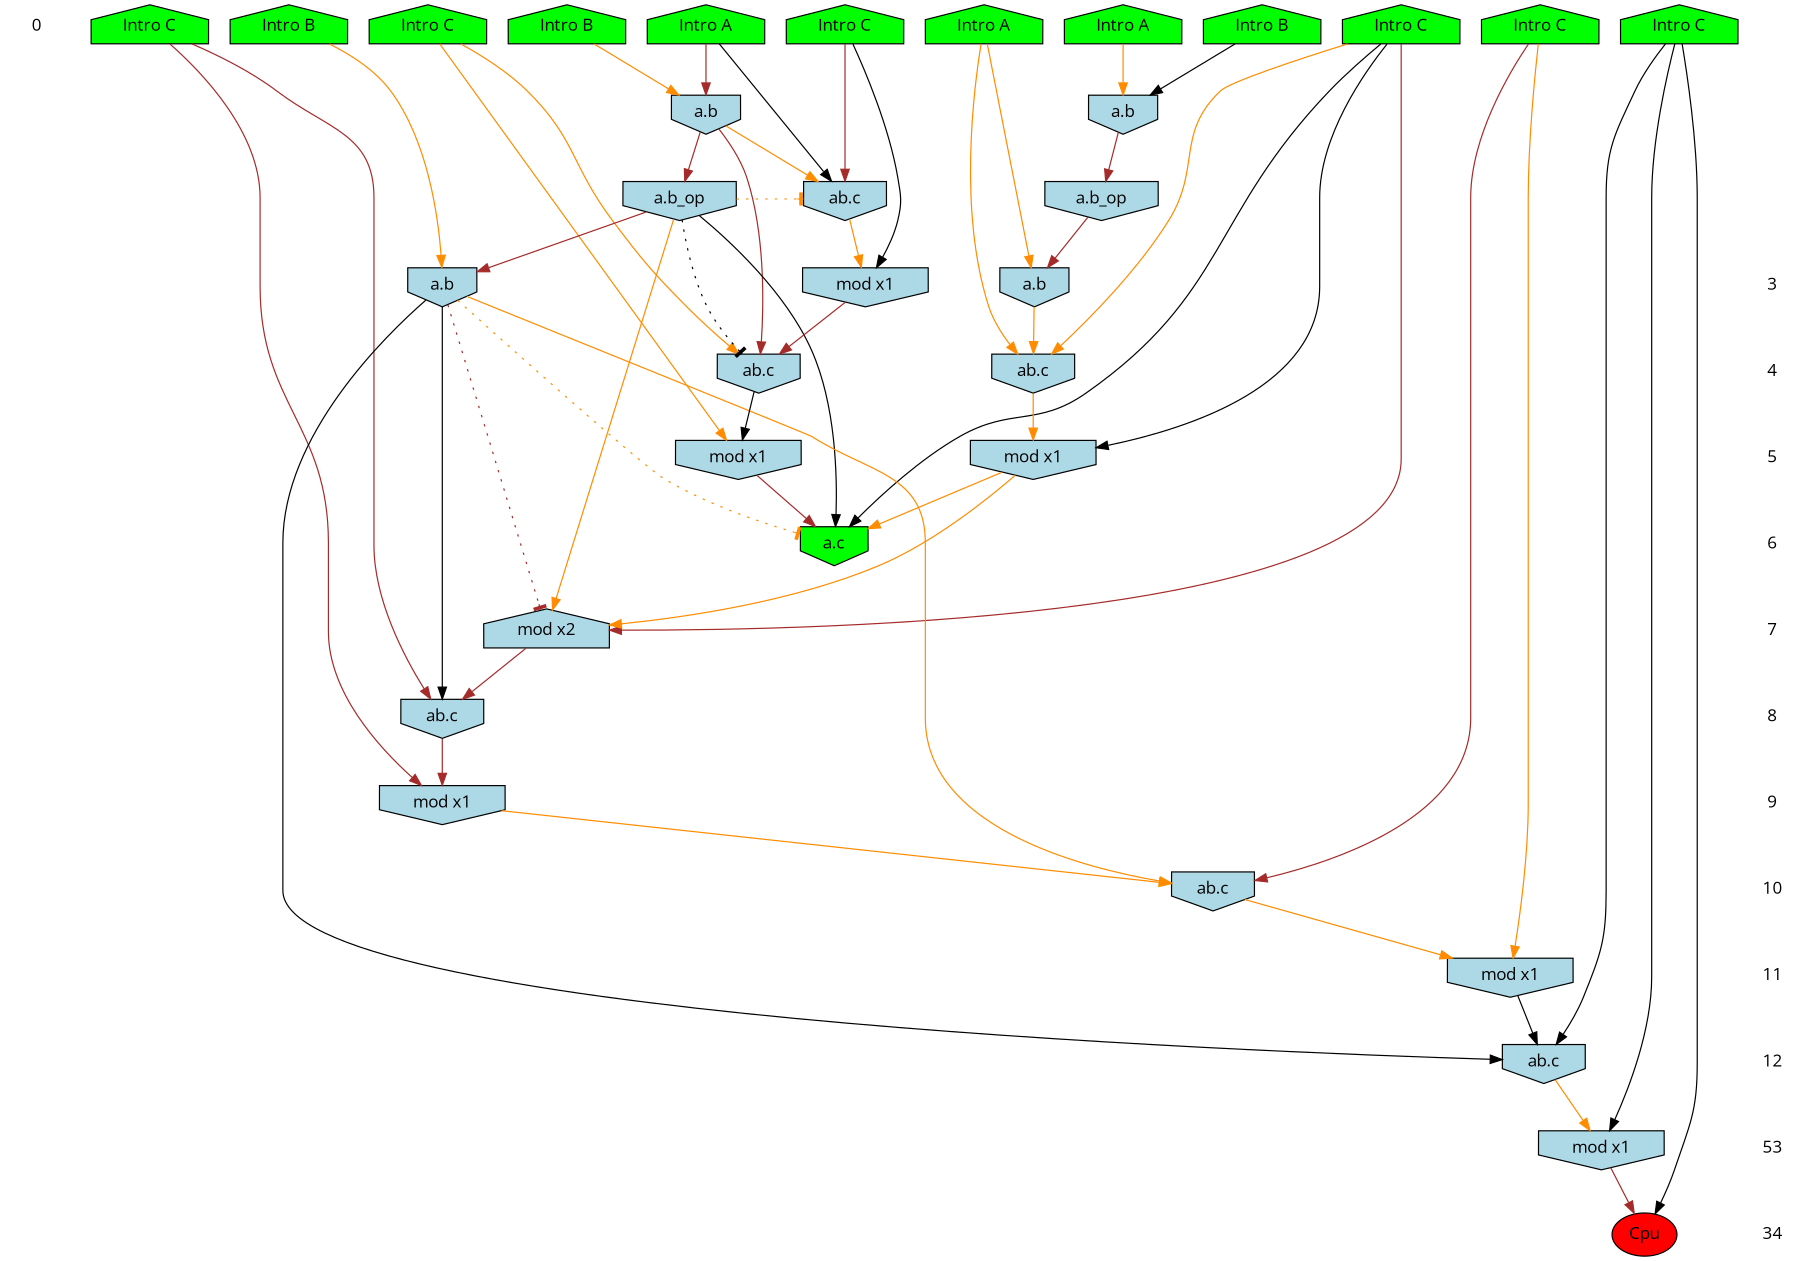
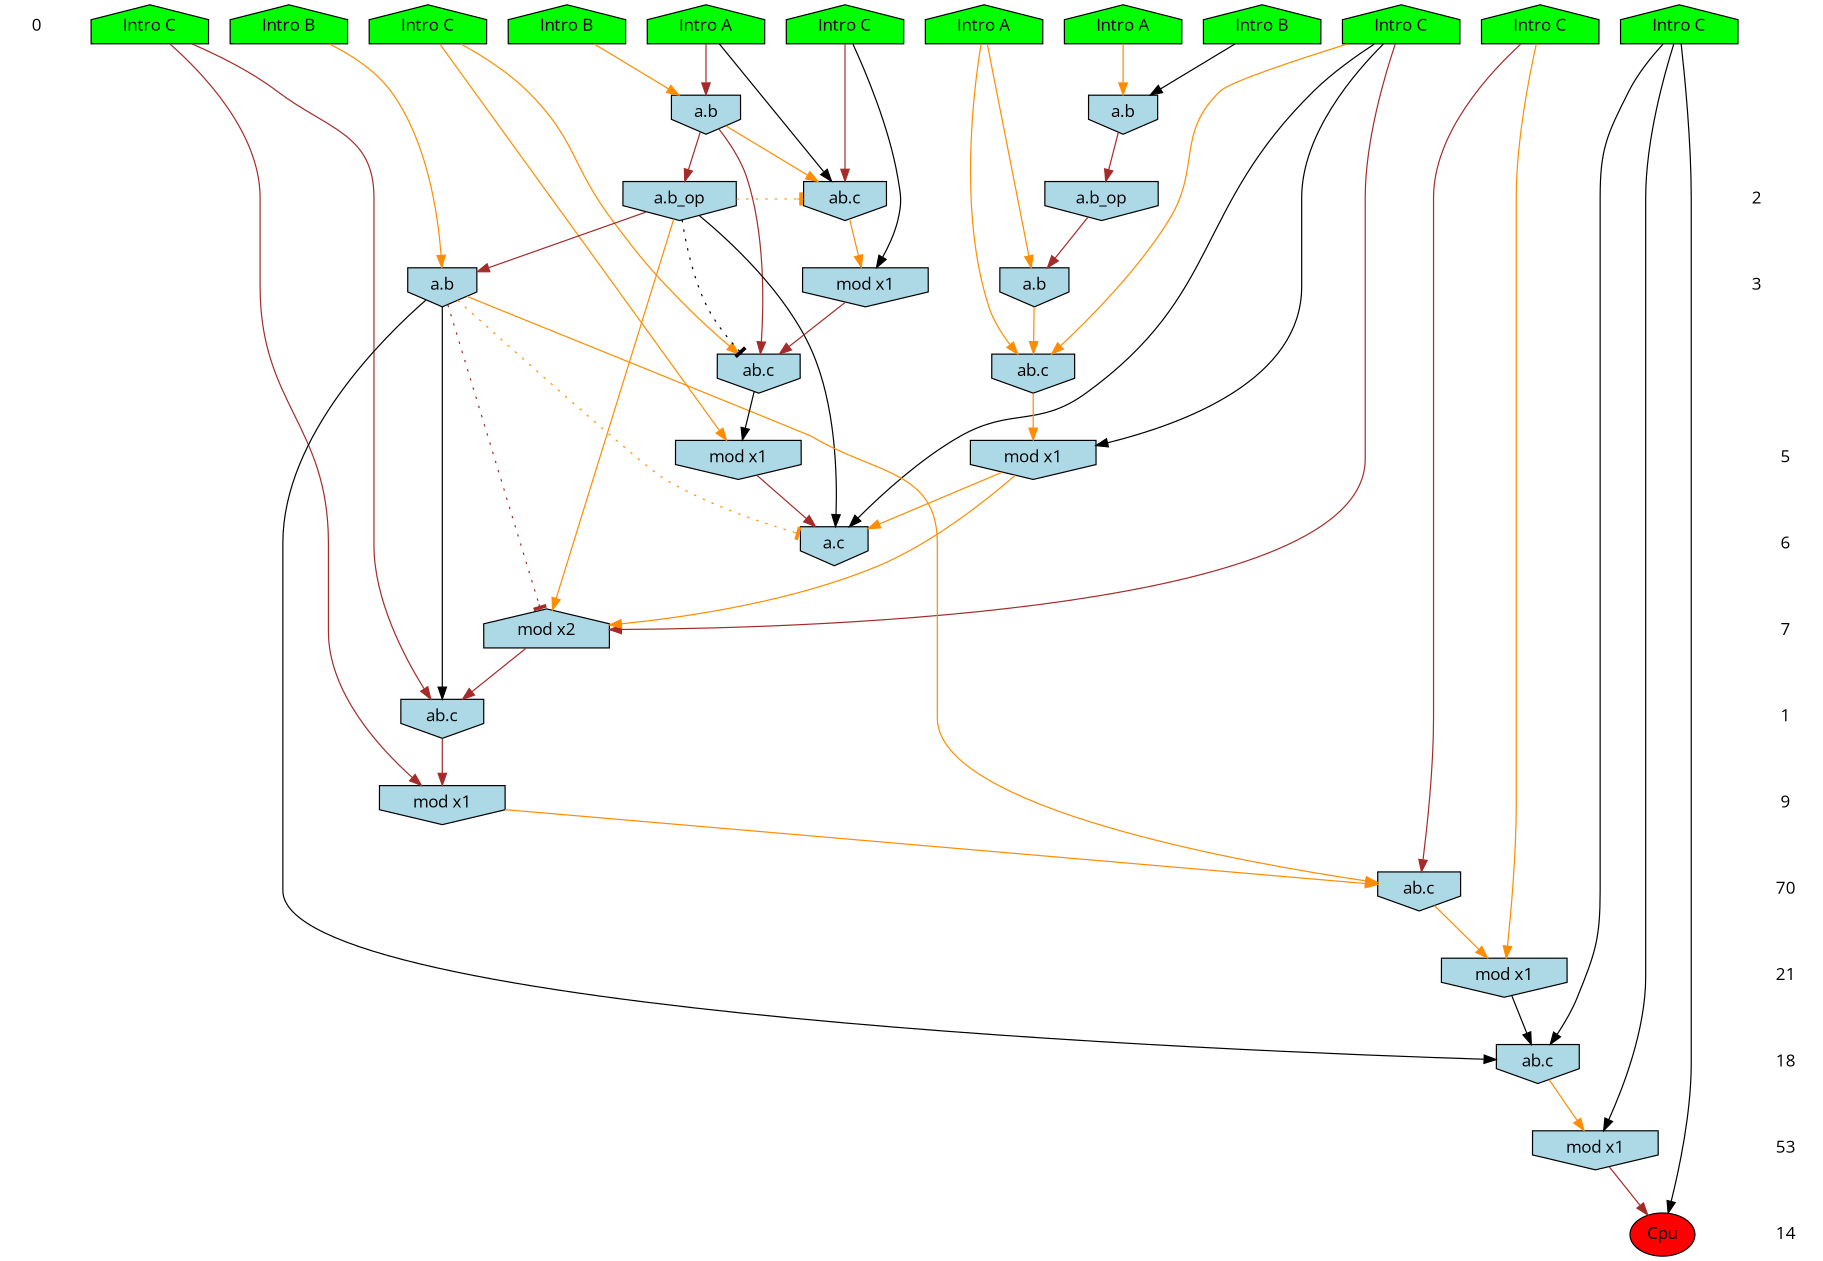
node "2": added
node "4": removed
node "a.c": fillcolor green -> lightblue
node "8": label "8" -> "1"
node "10": label "10" -> "70"
node "11": label "11" -> "21"
node "12": label "12" -> "18"
node "34": label "34" -> "14"
